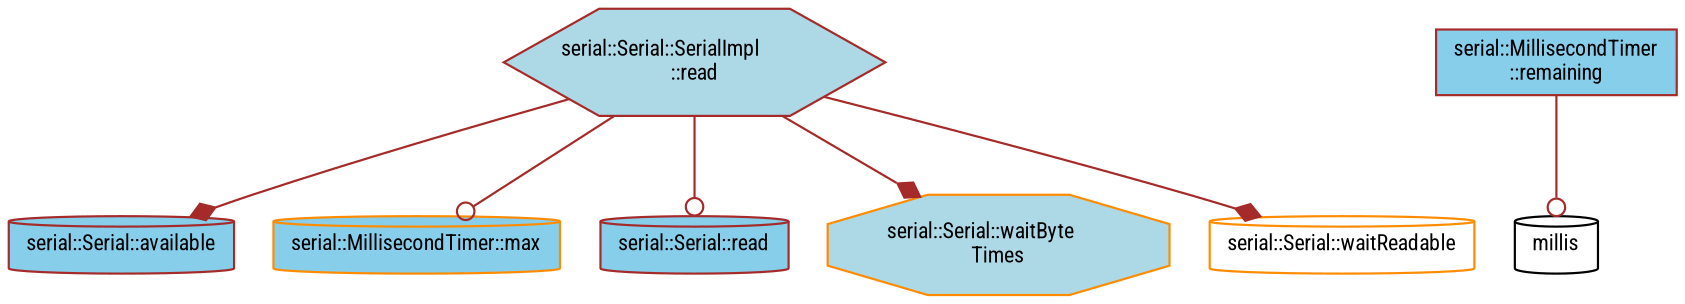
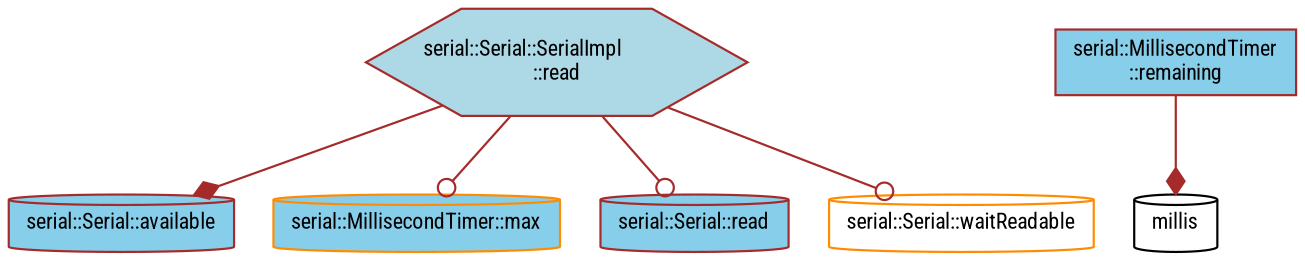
edge "serial::MillisecondTimer ::remaining" -> "millis": arrowhead odot -> diamond
edge "serial::Serial::SerialImpl ::read" -> "serial::Serial::waitReadable": arrowhead diamond -> odot
node "serial::Serial::waitByte Times": removed
